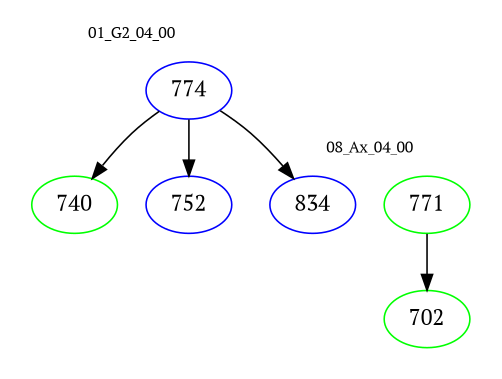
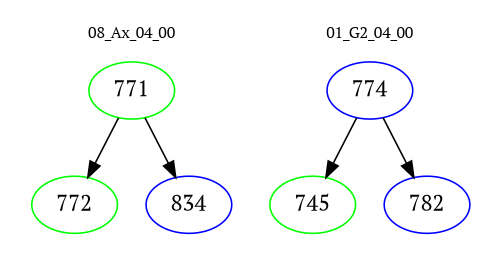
edge "774" -> "834": now "771" -> "834"
node "740": label "740" -> "745"
node "752": label "752" -> "782"
node "702": label "702" -> "772"
